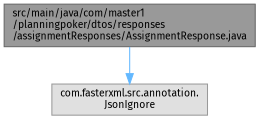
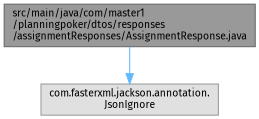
node "com.fasterxml.src.annotation. JsonIgnore": label "com.fasterxml.src.annotation. JsonIgnore" -> "com.fasterxml.jackson.annotation. JsonIgnore"
